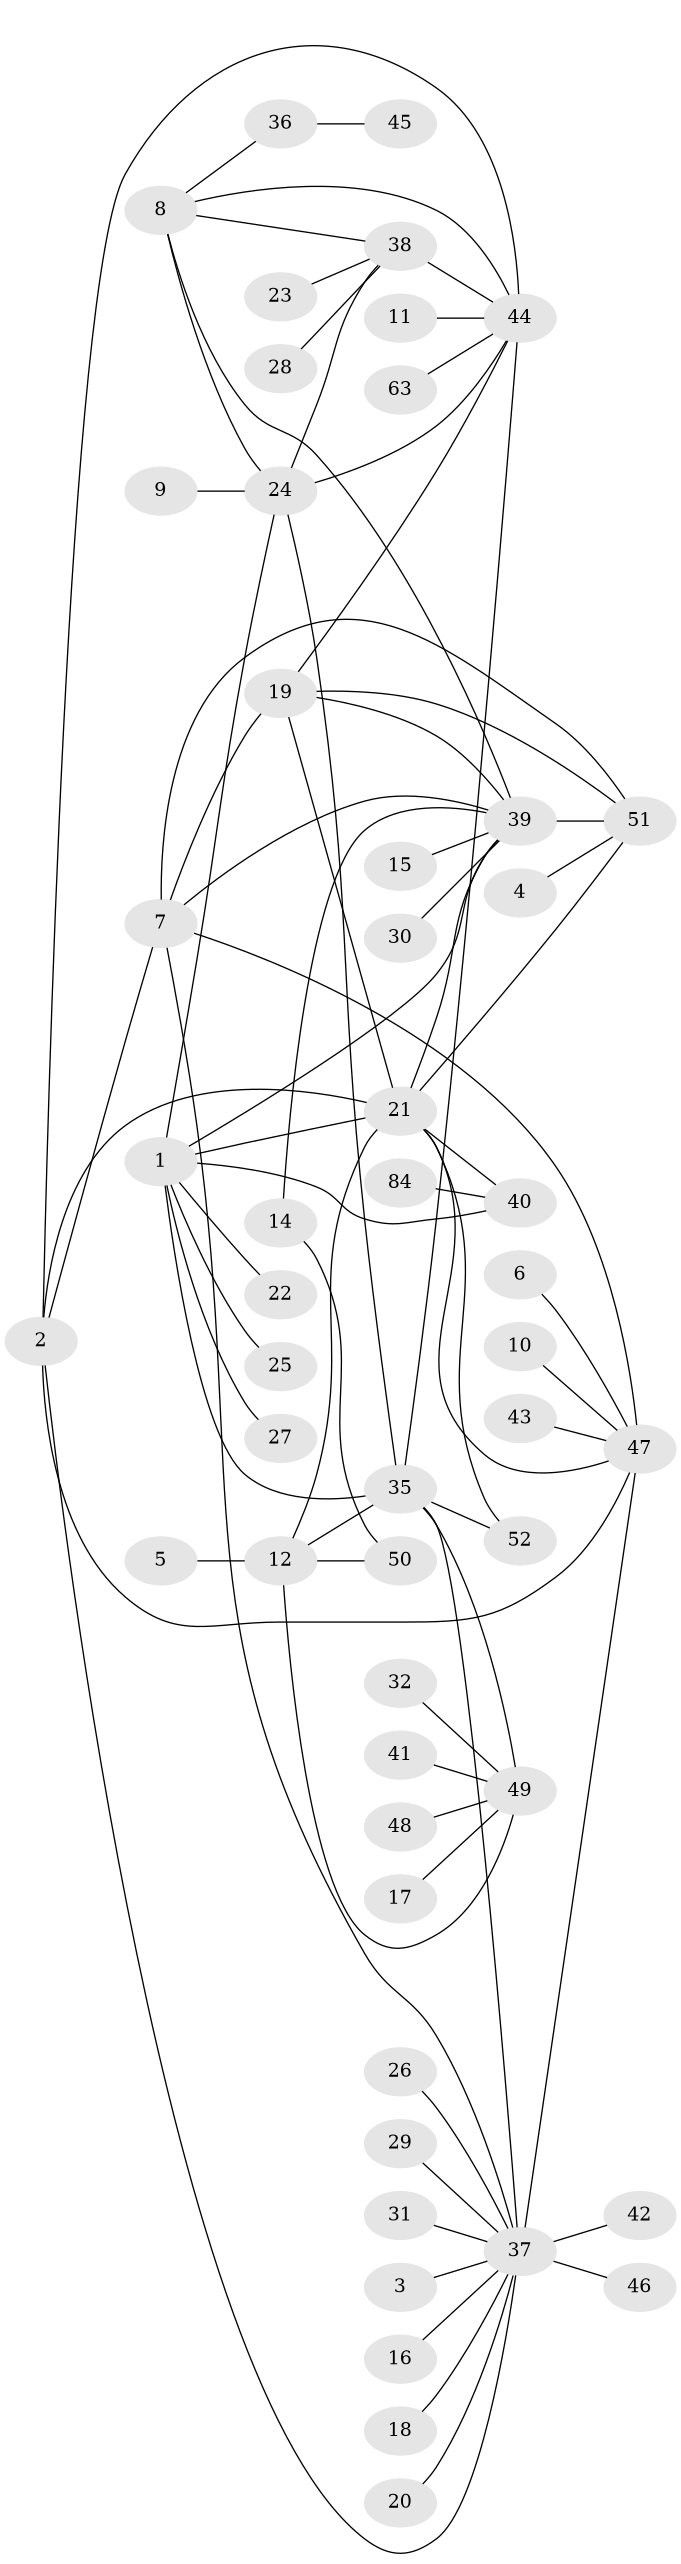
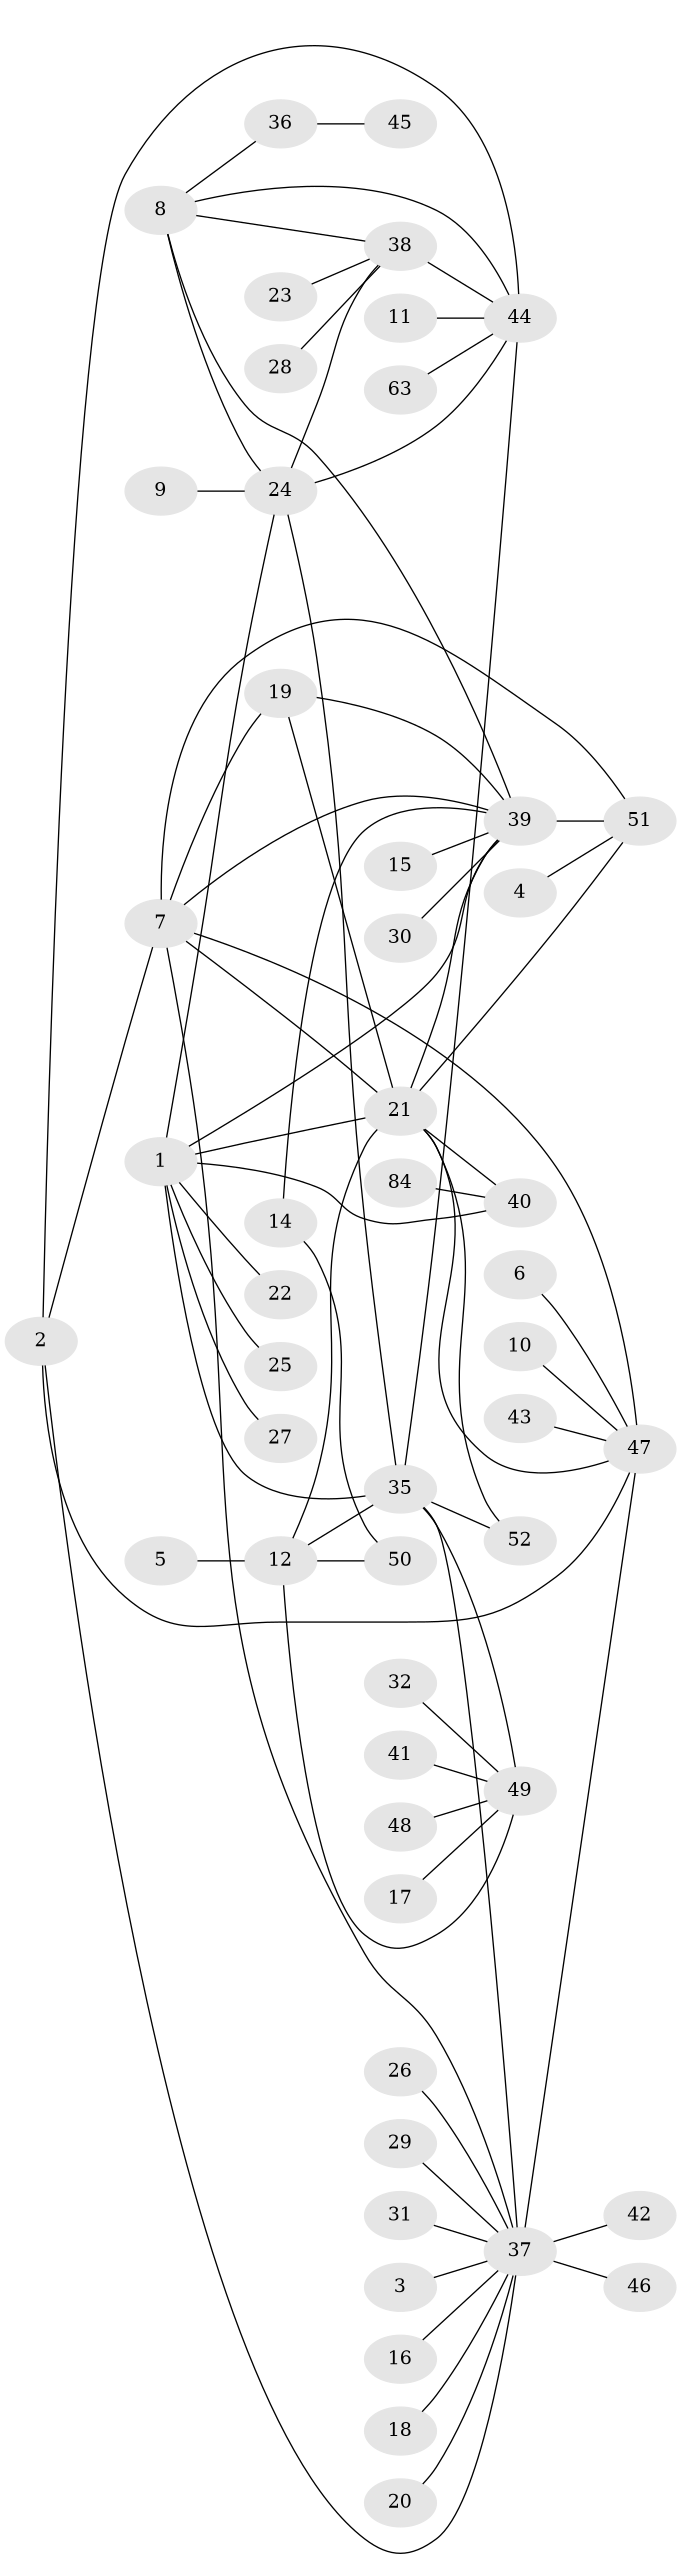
edge "44" -- "19": removed
edge "19" -- "51": removed
edge "21" -- "2": now "21" -- "7"
